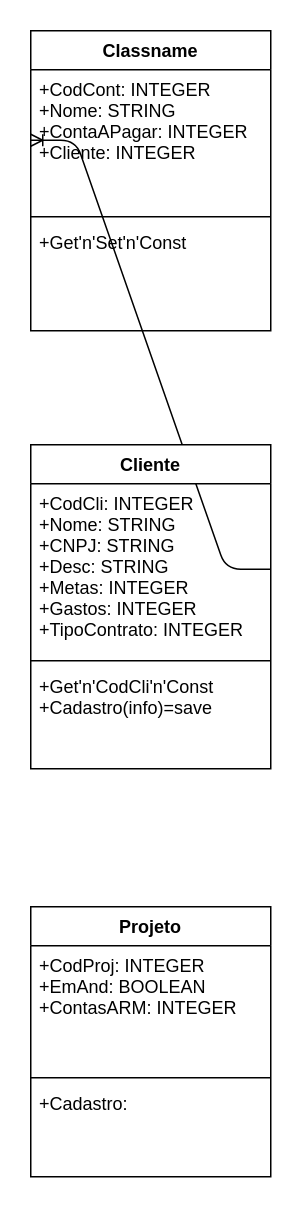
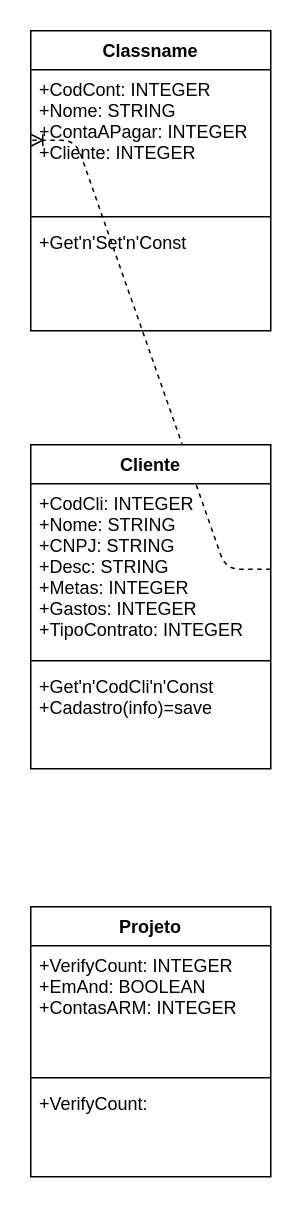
edge "+CodCli: INTEGER +Nome: STRING +CNPJ: STRING +Desc: STRING +Metas: INTEGER +Gastos: INTEGER +TipoContrato: INTEGER" -> "+CodCont: INTEGER +Nome: STRING +ContaAPagar: INTEGER +Cliente: INTEGER": style solid -> dashed
node "+CodProj: INTEGER +EmAnd: BOOLEAN +ContasARM: INTEGER": label "+CodProj: INTEGER +EmAnd: BOOLEAN +ContasARM: INTEGER" -> "+VerifyCount: INTEGER +EmAnd: BOOLEAN +ContasARM: INTEGER"
node "+Cadastro:": label "+Cadastro:" -> "+VerifyCount:"
